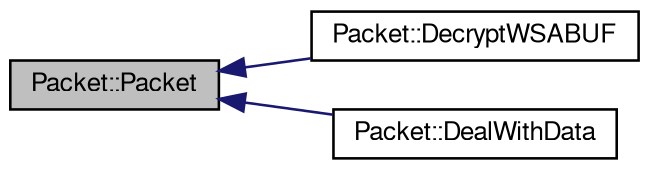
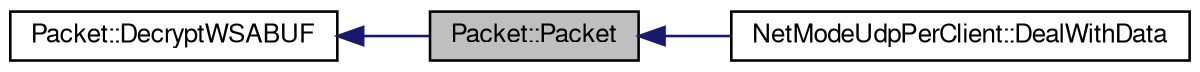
edge "Packet::DecryptWSABUF" -> "Packet::Packet": reversed
node "Packet::DealWithData": label "Packet::DealWithData" -> "NetModeUdpPerClient::DealWithData"
